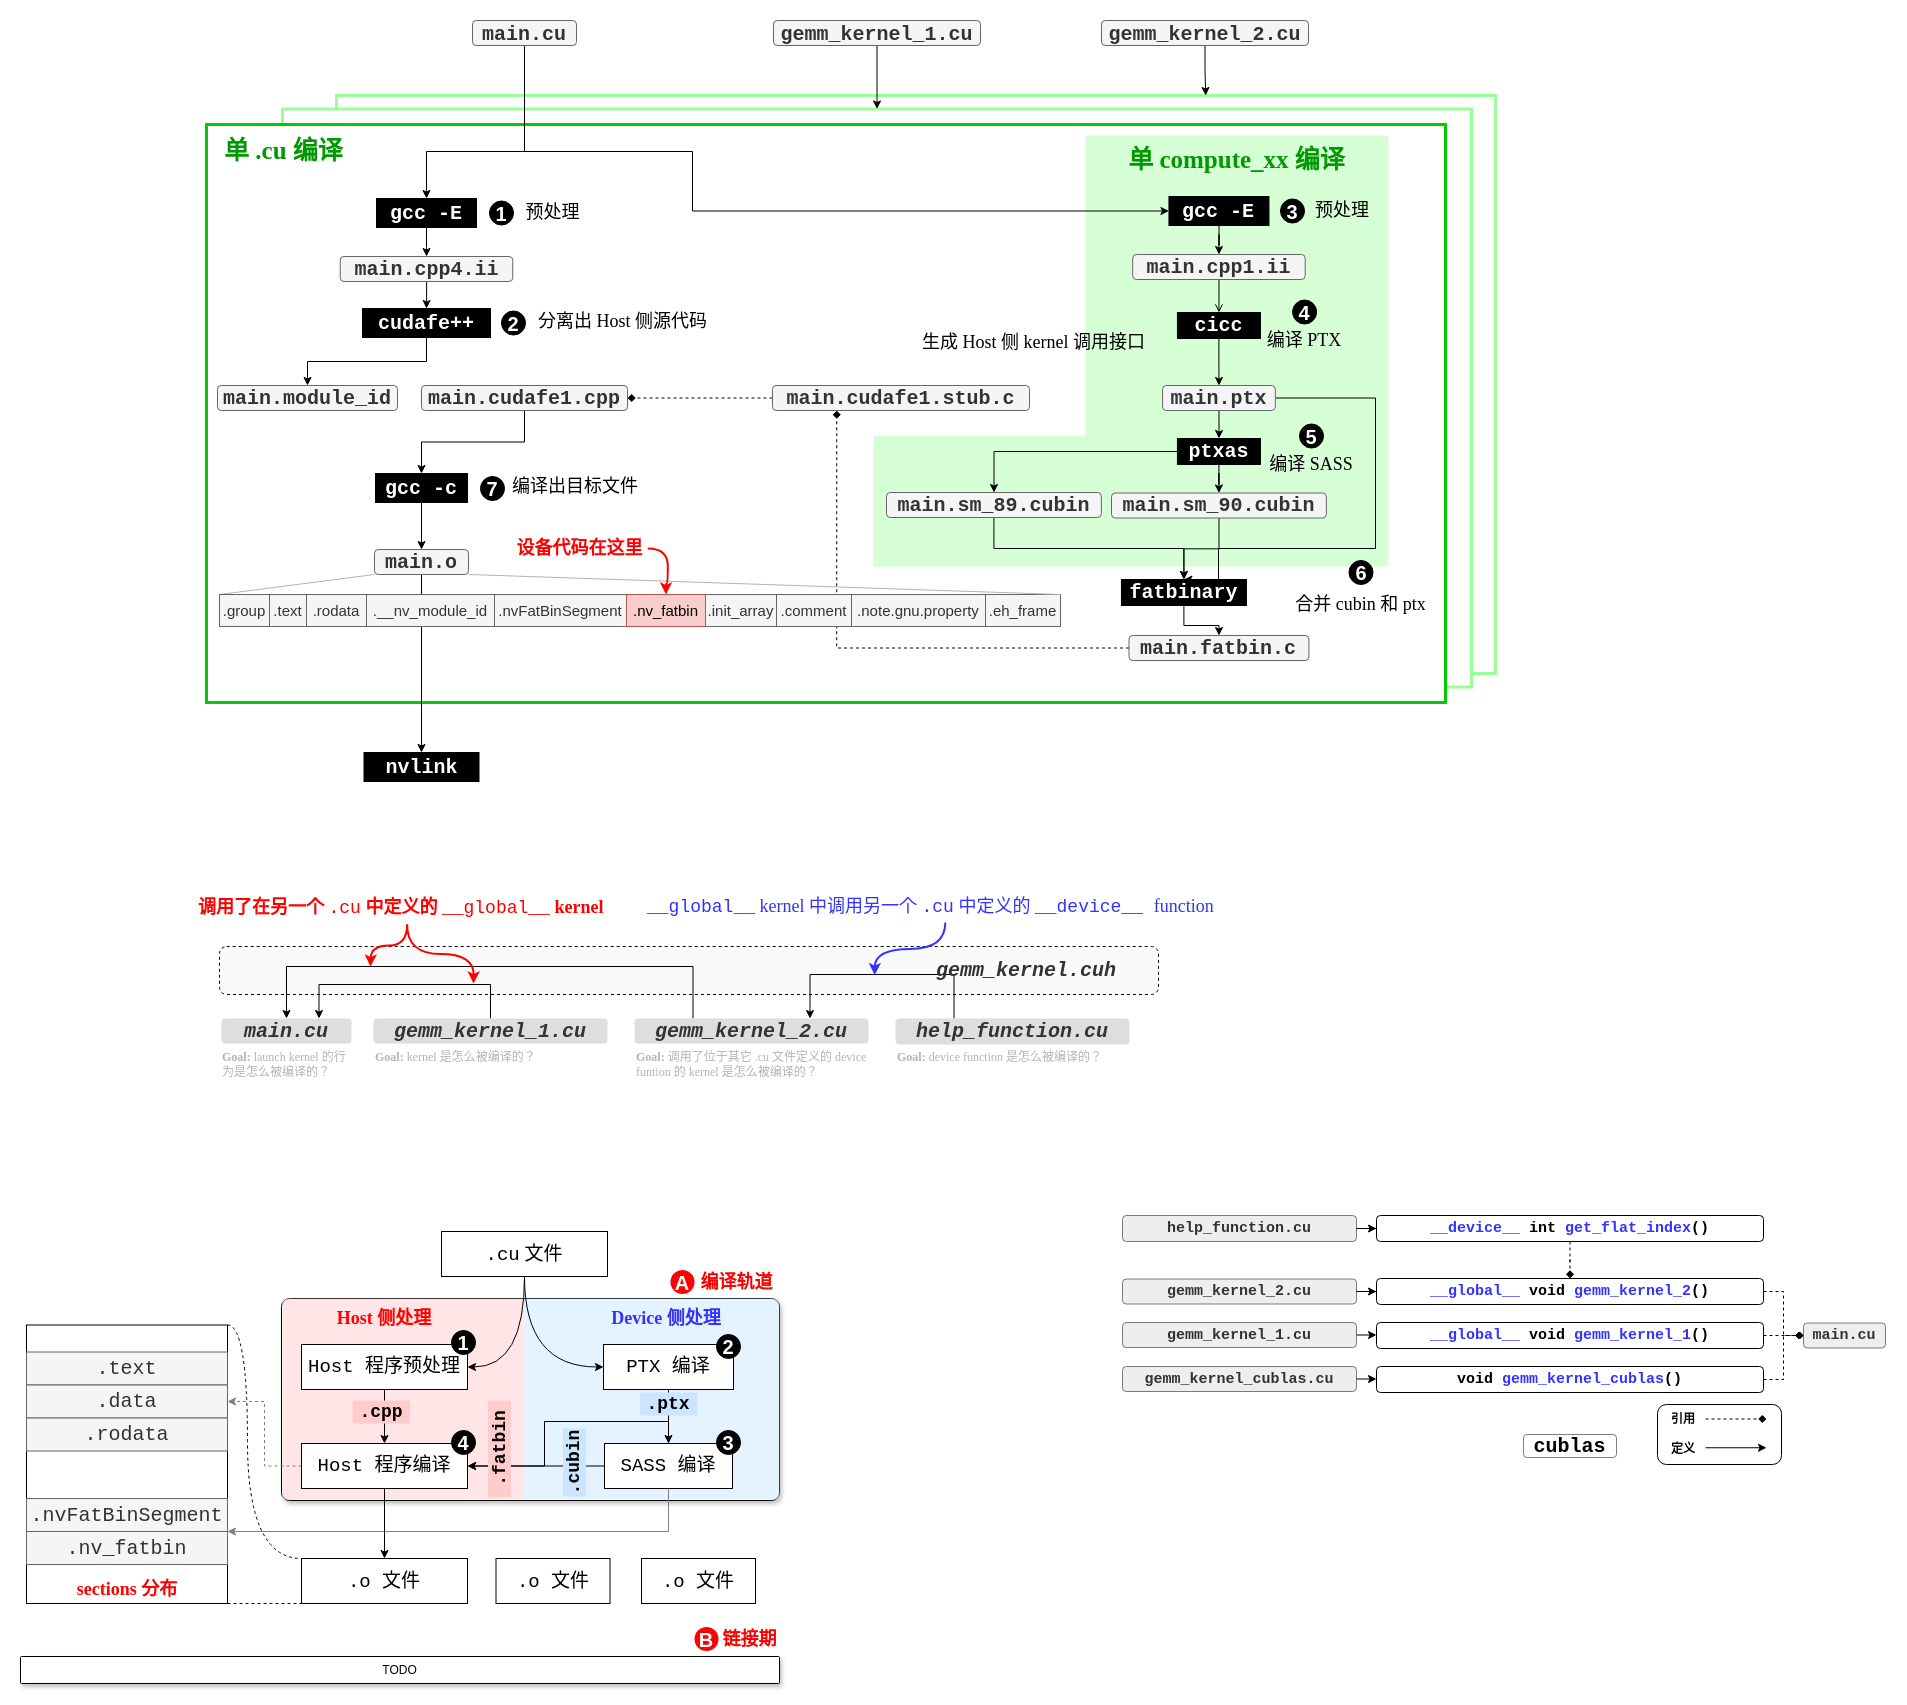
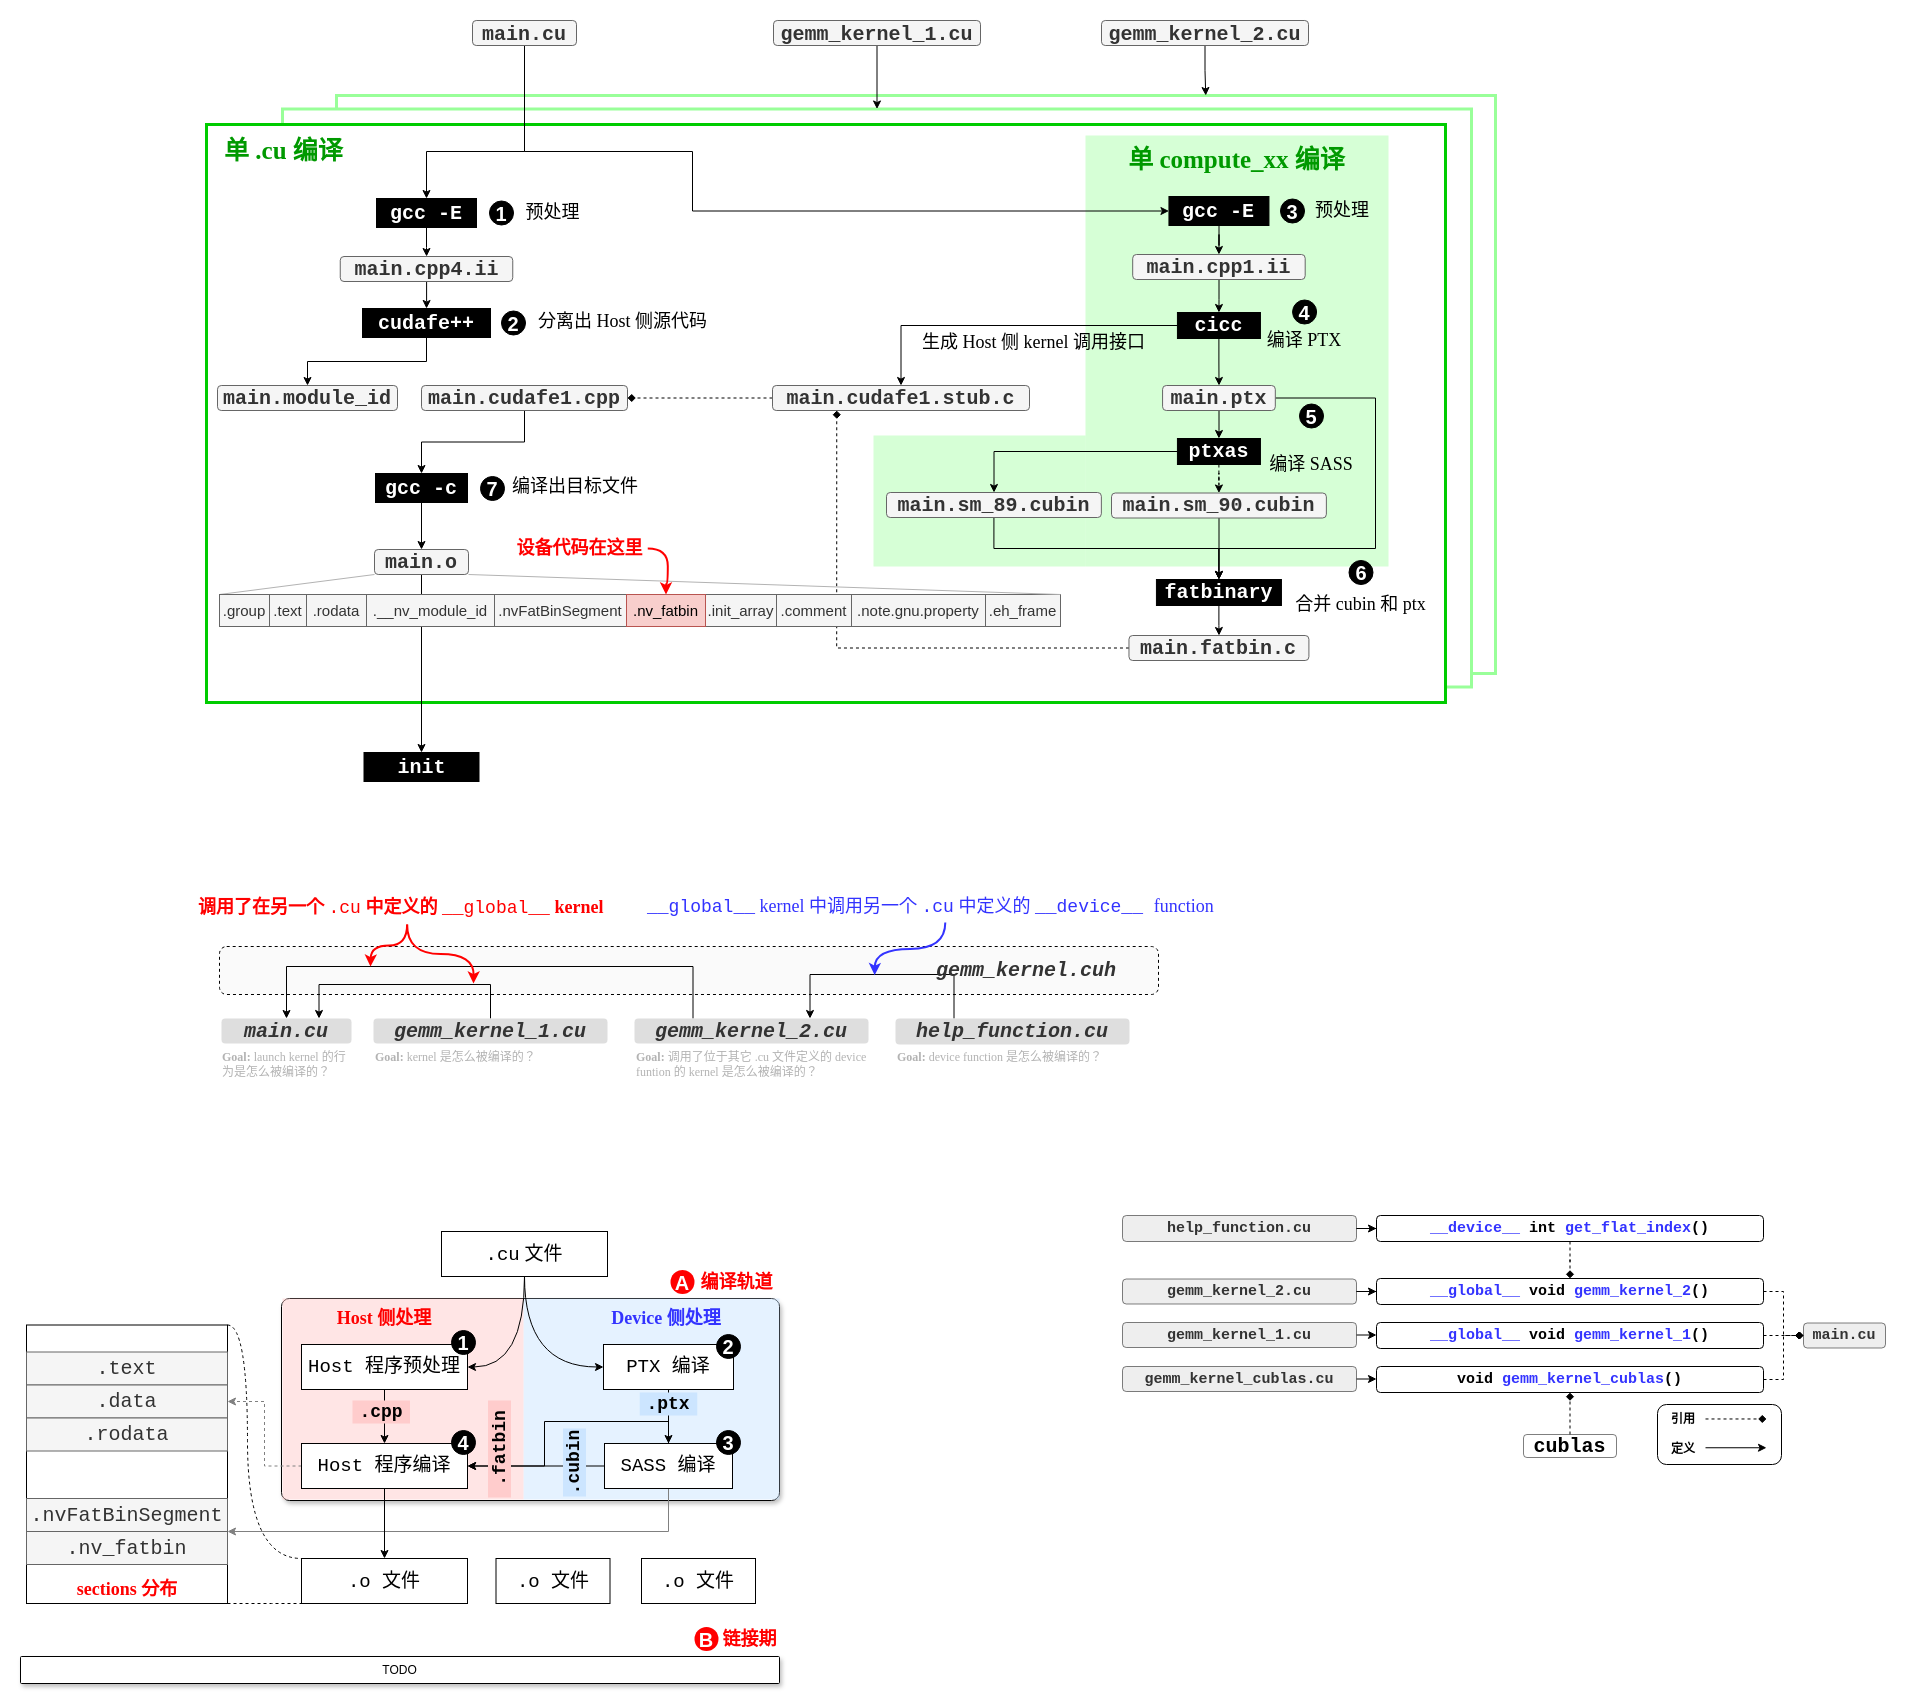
edge "main.cpp1.ii" -> "cicc": arrowhead open -> classic
edge "cicc" -> "main.cudafe1.stub.c": added
node "5": moved (1312, 436) -> (1312, 416)
edge "ptxas" -> "main.sm_90.cubin": style solid -> dashed
node "fatbinary": moved (1184, 593) -> (1219, 593)
node "nvlink": label "nvlink" -> "init"
edge "cublas" -> "void gemm_kernel_cublas()": added
